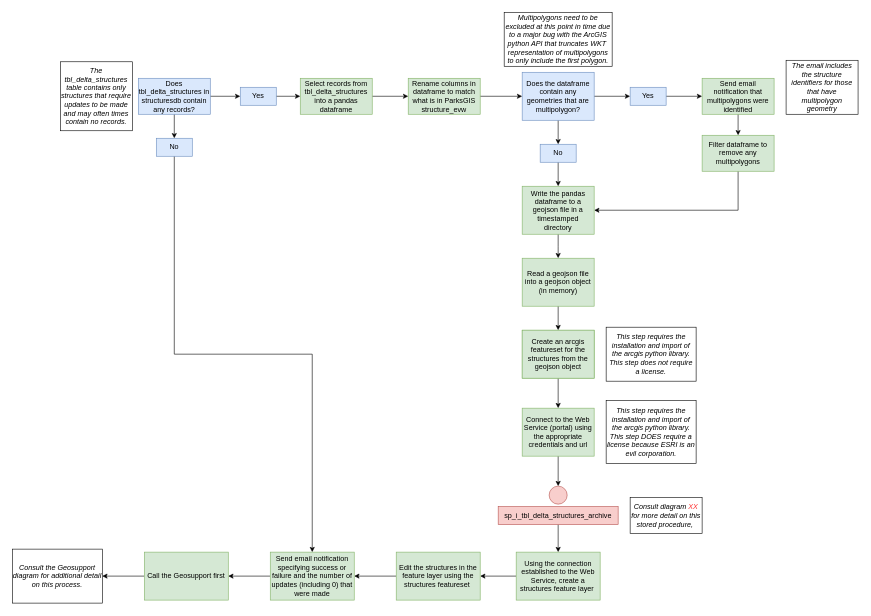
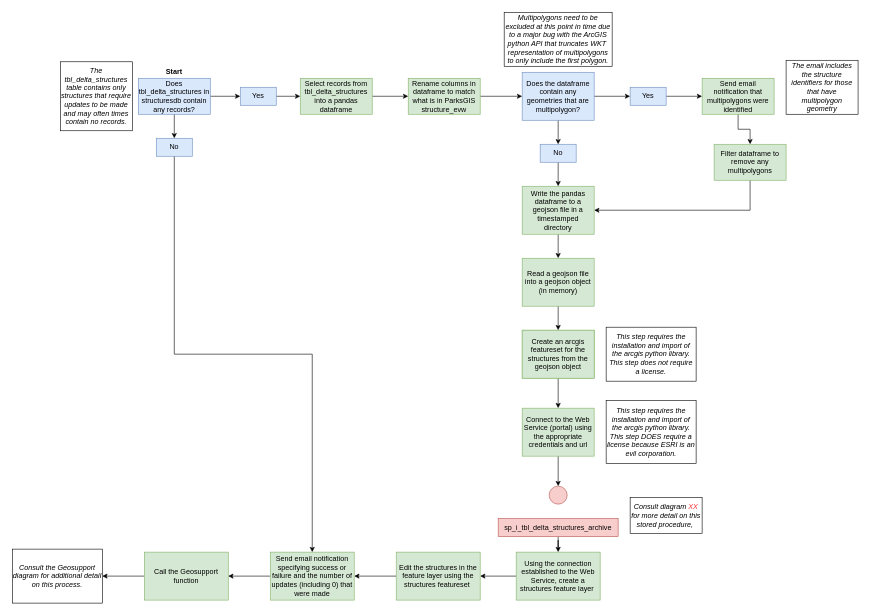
node "Start": added
node "Filter dataframe to remove any multipolygons": moved (738, 153) -> (750, 162)
node "sp_i_tbl_delta_structures_archive": moved (558, 516) -> (558, 528)
node "Call the Geosupport first": label "Call the Geosupport first" -> "Call the Geosupport function"
